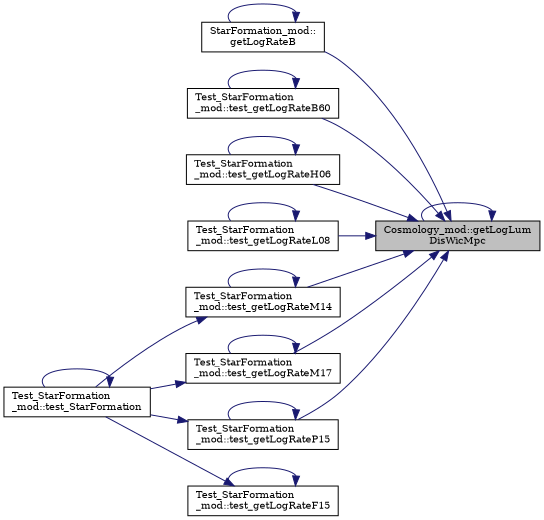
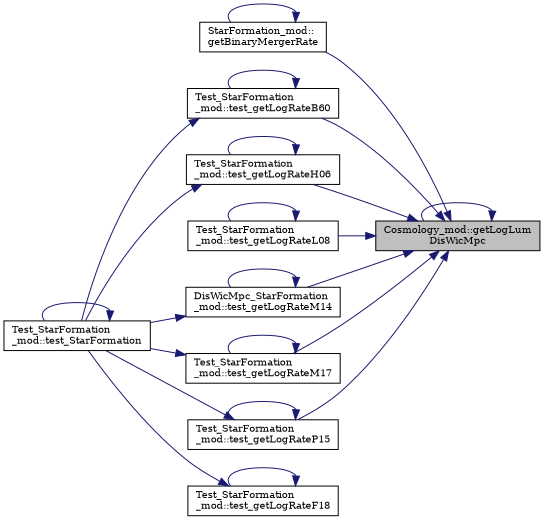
node "StarFormation_mod:: getLogRateB": label "StarFormation_mod:: getLogRateB" -> "StarFormation_mod:: getBinaryMergerRate"
edge "Test_StarFormation _mod::test_StarFormation" -> "Test_StarFormation _mod::test_getLogRateB60": added
edge "Test_StarFormation _mod::test_StarFormation" -> "Test_StarFormation _mod::test_getLogRateH06": added
node "Test_StarFormation _mod::test_getLogRateM14": label "Test_StarFormation _mod::test_getLogRateM14" -> "DisWicMpc_StarFormation _mod::test_getLogRateM14"
node "Test_StarFormation _mod::test_getLogRateF15": label "Test_StarFormation _mod::test_getLogRateF15" -> "Test_StarFormation _mod::test_getLogRateF18"
